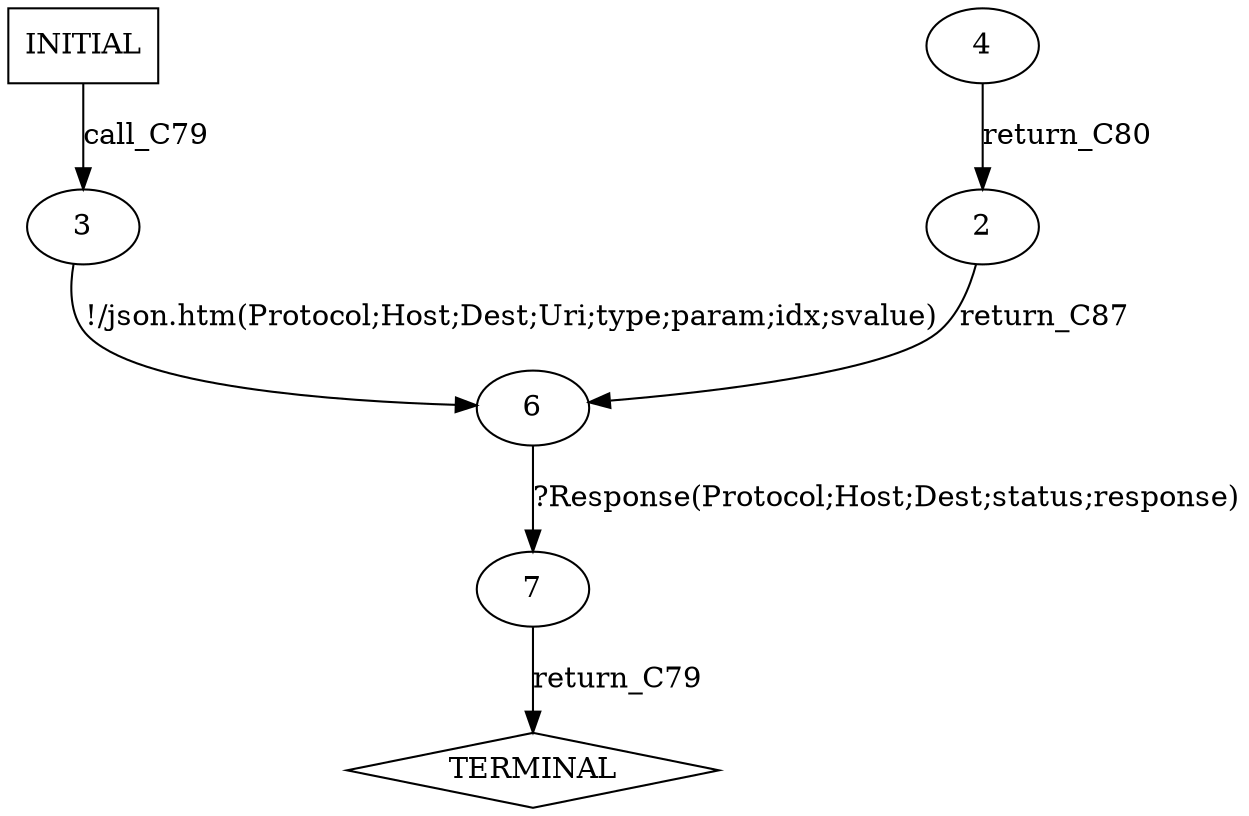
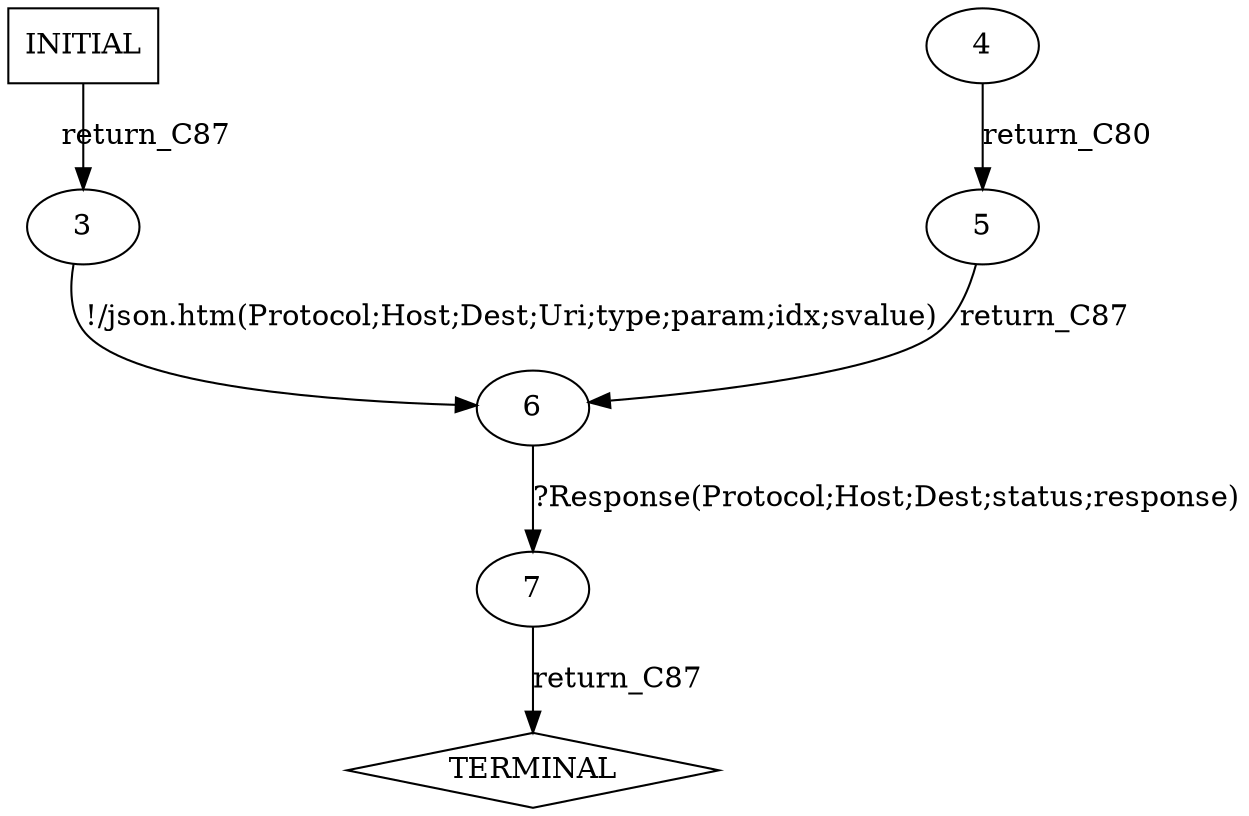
edge "INITIAL" -> "3": label "call_C79" -> "return_C87"
node "2": label "2" -> "5"
edge "7" -> "TERMINAL": label "return_C79" -> "return_C87"
